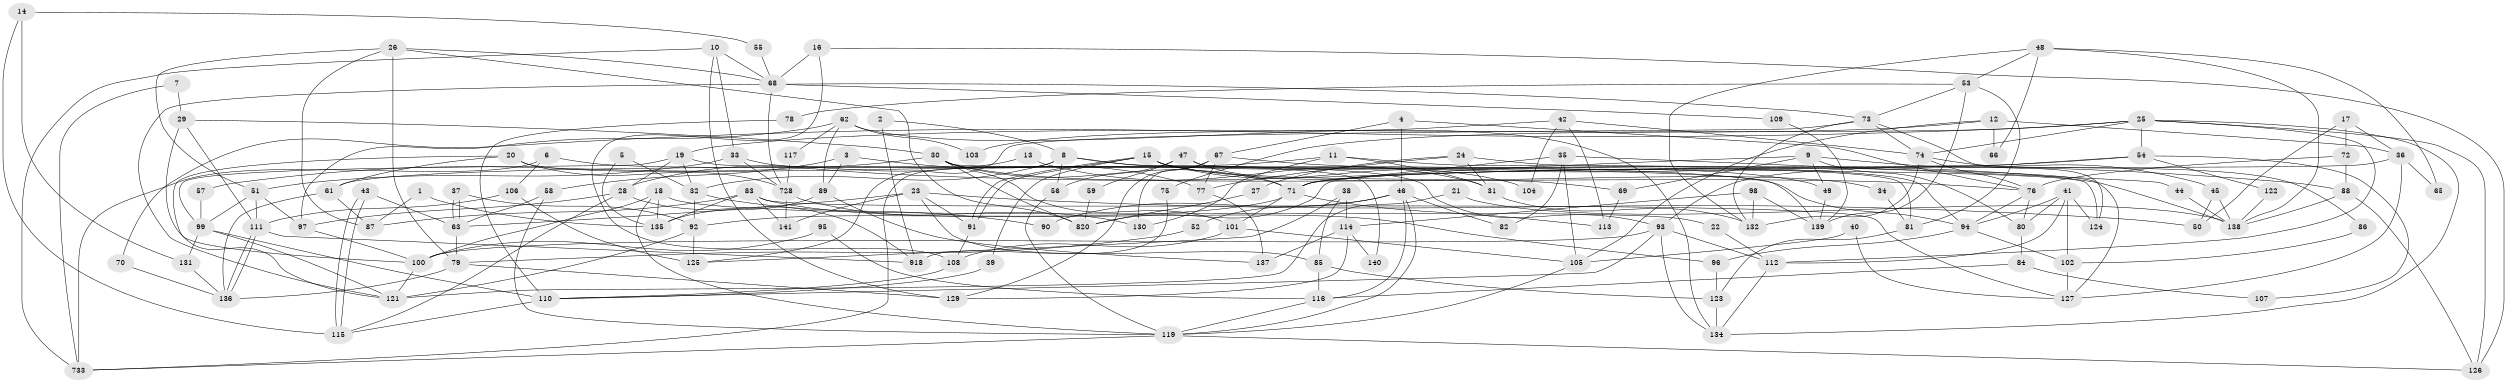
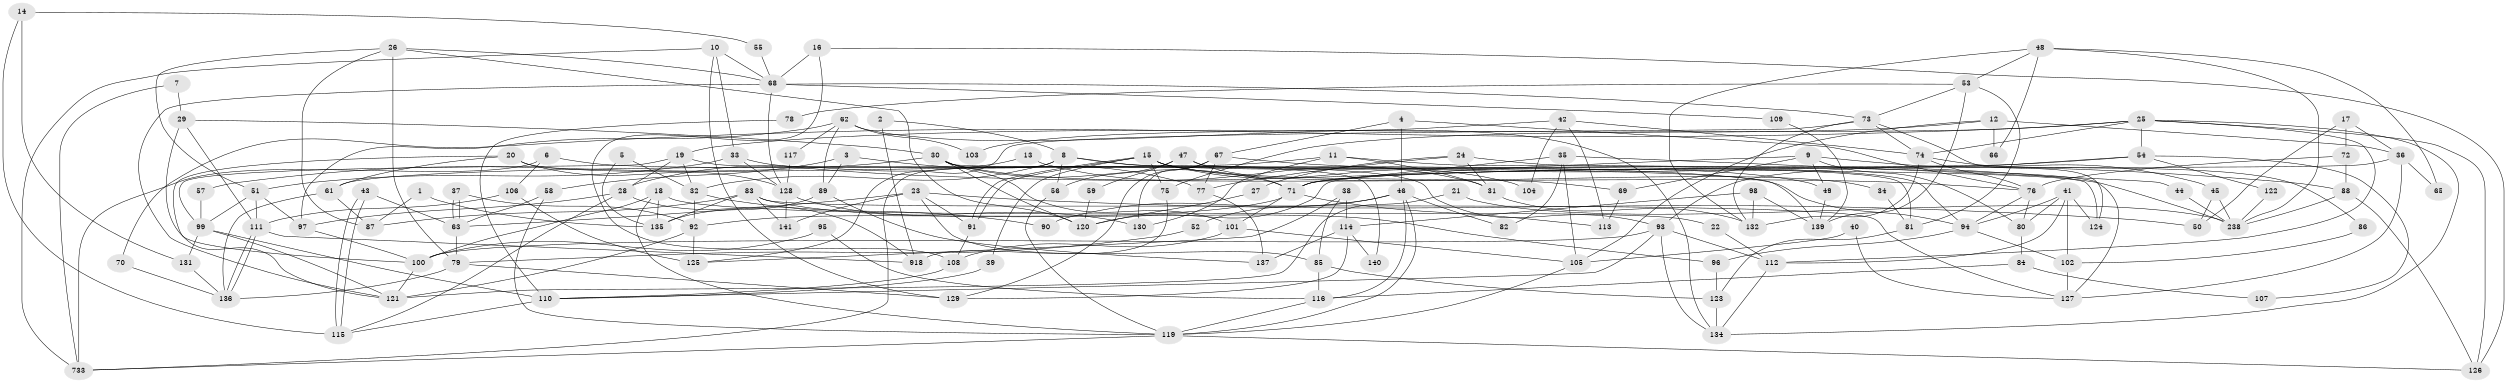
edge "15" -- "75": added
node "728": label "728" -> "128"
node "820": label "820" -> "120"
node "138": label "138" -> "238"
